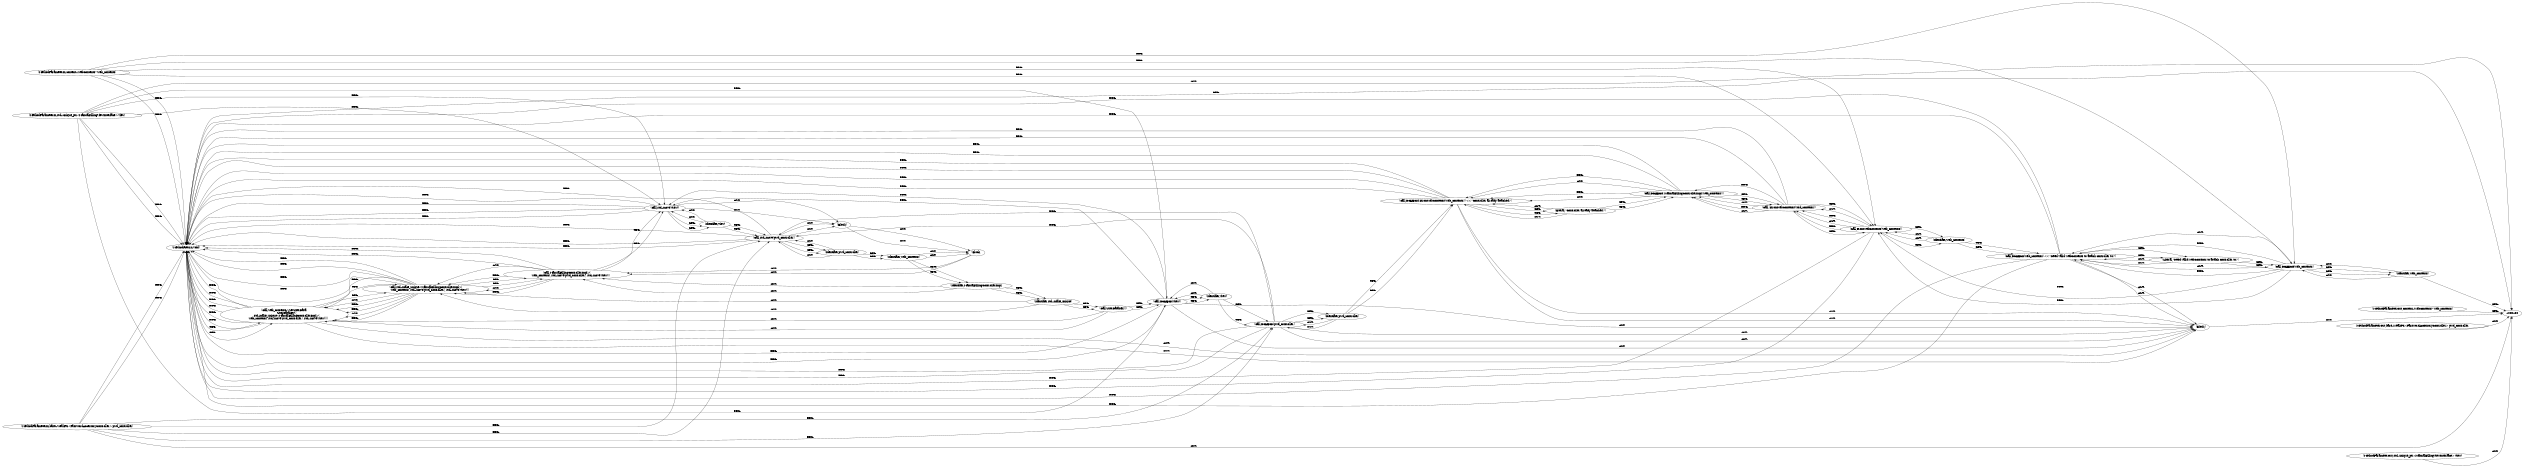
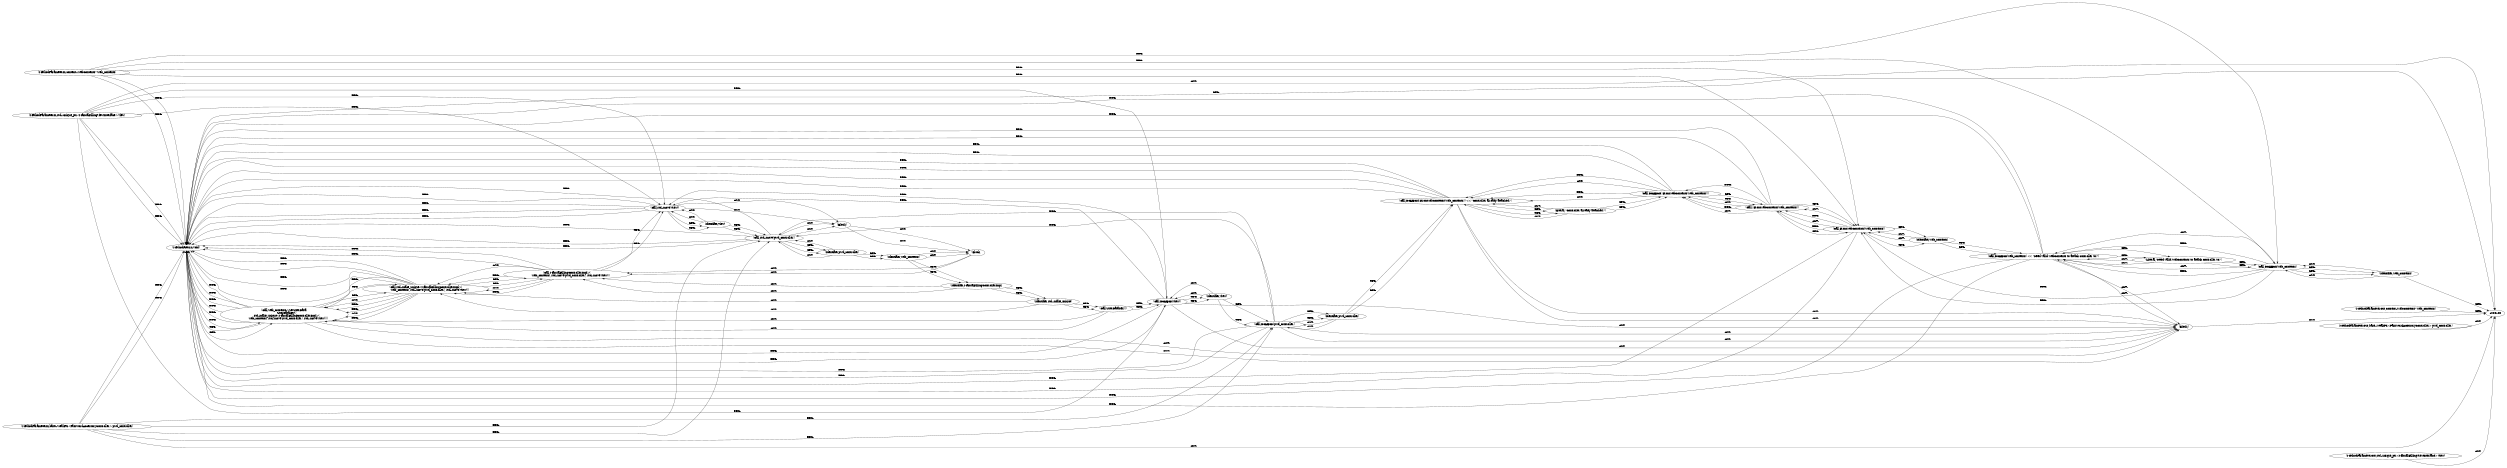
node "(Call,DCHECK(!ManualFillingControllerImpl(web_contents)))": label "(Call,DCHECK(!ManualFillingControllerImpl(web_contents)))" -> "(Call,DCHECK(!FromWebContents(web_contents)))"
node "(Call,!FromWebContents(void_contents))": label "(Call,!FromWebContents(void_contents))" -> "(Call,!FromWebContents(web_contents))"
